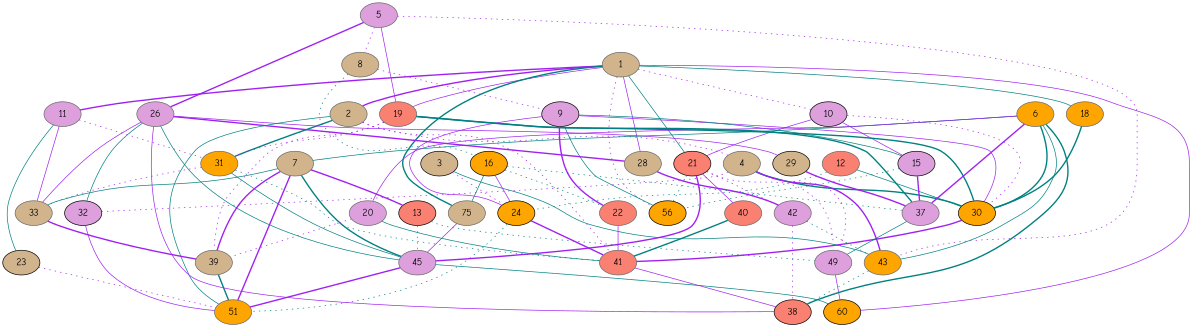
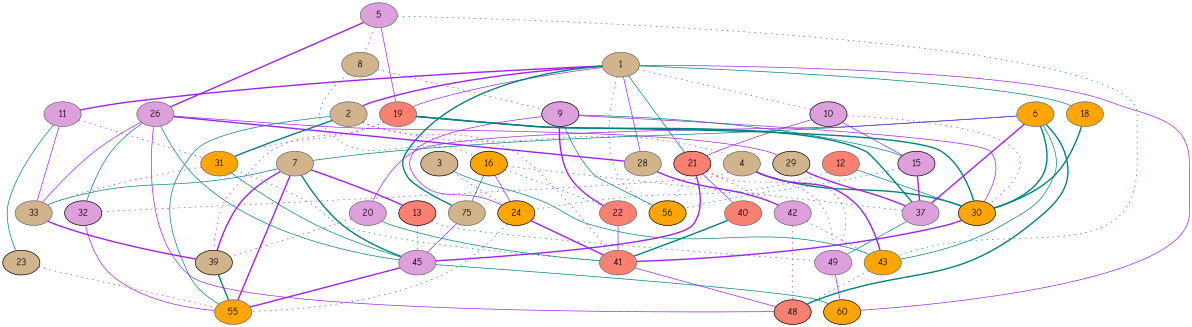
edge "5" -- "43": color purple -> teal
node "39": color gray40 -> black
node "51": label "51" -> "55"
node "38": label "38" -> "48"
